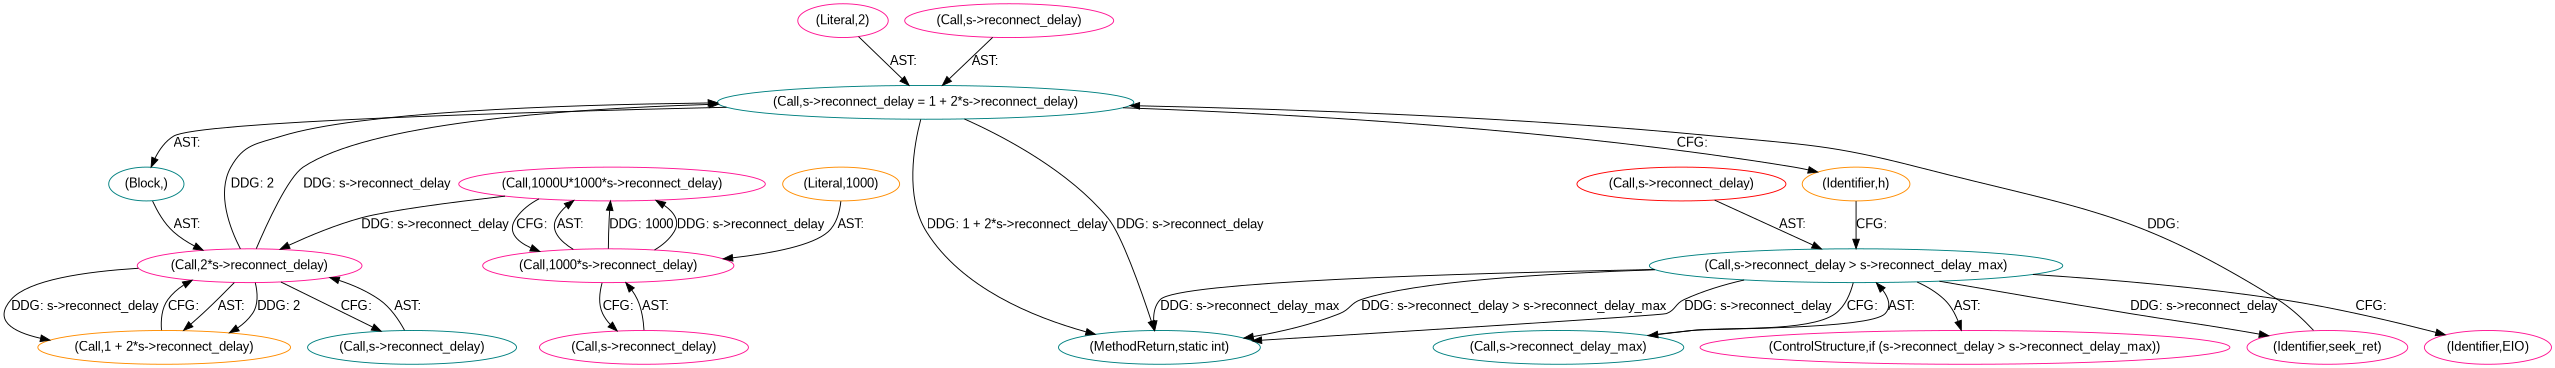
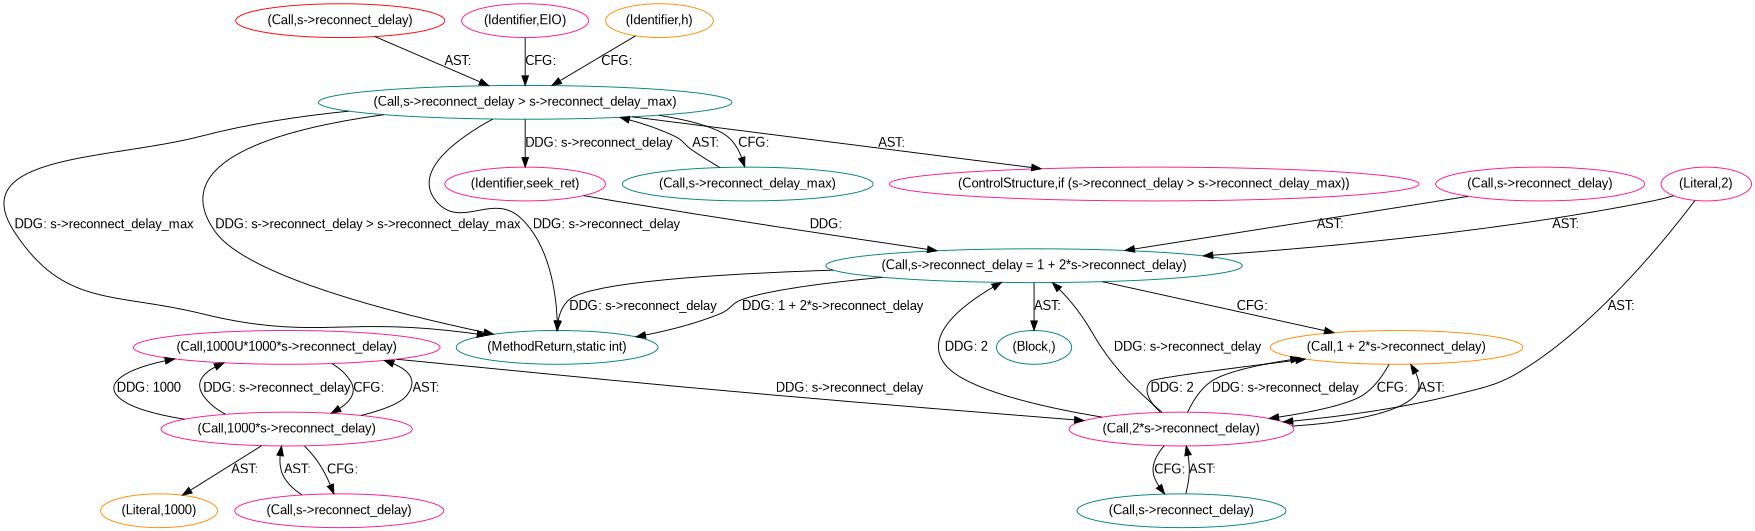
edge "(Call,s->reconnect_delay = 1 + 2*s->reconnect_delay)" -> "(Identifier,h)": now "(Call,s->reconnect_delay = 1 + 2*s->reconnect_delay)" -> "(Call,1 + 2*s->reconnect_delay)"
edge "(Block,)" -> "(Call,2*s->reconnect_delay)": now "(Literal,2)" -> "(Call,2*s->reconnect_delay)"
edge "(Literal,1000)" -> "(Call,1000*s->reconnect_delay)": reversed
edge "(Call,s->reconnect_delay > s->reconnect_delay_max)" -> "(Identifier,EIO)": reversed
